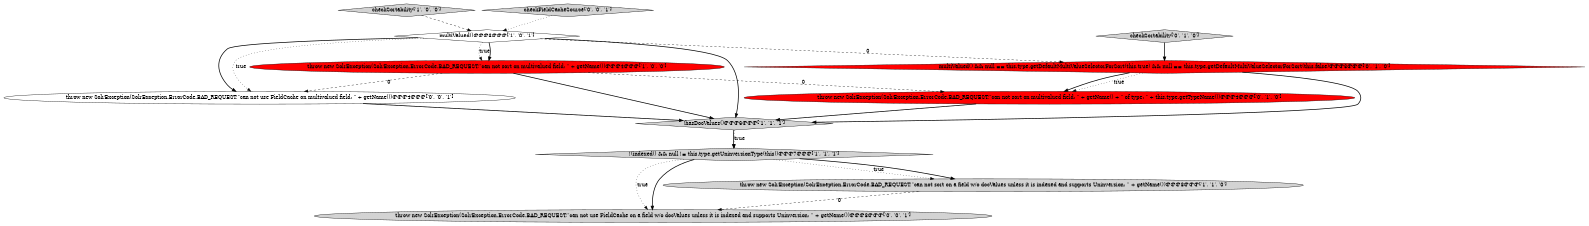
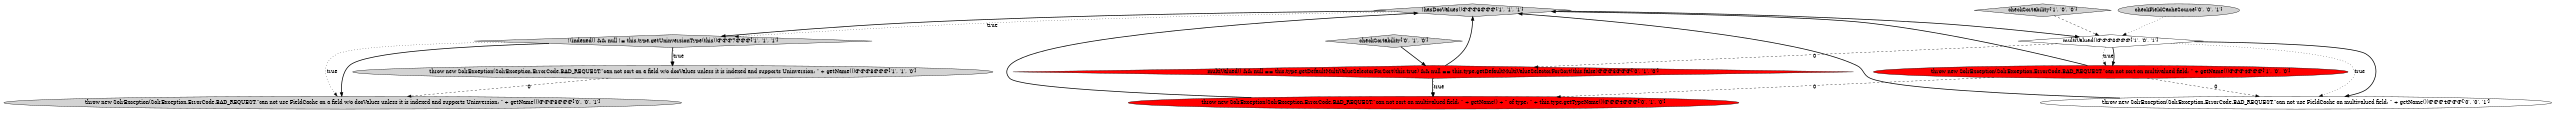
node "checkFieldCacheSource['0', '0', '1']": shape diamond -> ellipse
edge "multiValued()@@@3@@@['1', '0', '1']" -> "!hasDocValues()@@@6@@@['1', '1', '1']": reversed
